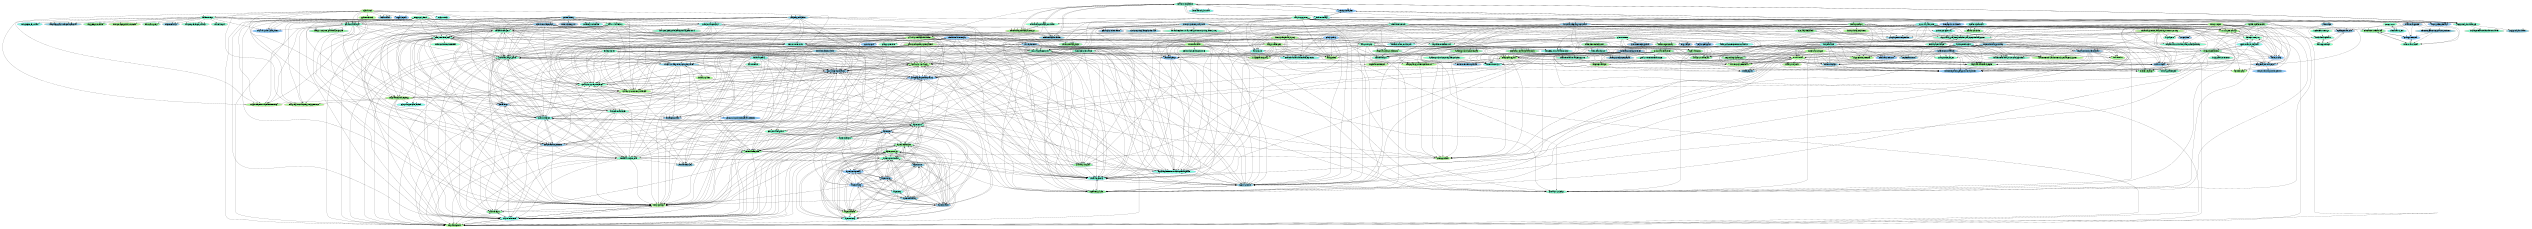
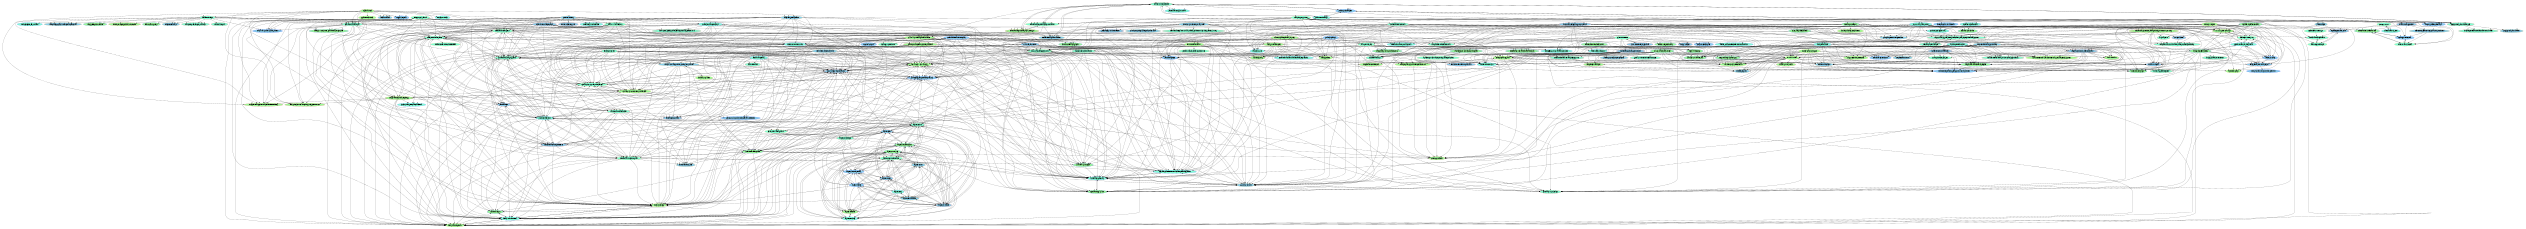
node "wwwAngHua/KingStudy": label "wwwAngHua/KingStudy" -> "rust/KingStudy"
node "LujiaJin/One-Pot_Multi-Frame_Denoising": label "LujiaJin/One-Pot_Multi-Frame_Denoising" -> "LujiaJin/LLaVA-Pot_Multi-Frame_Denoising"
